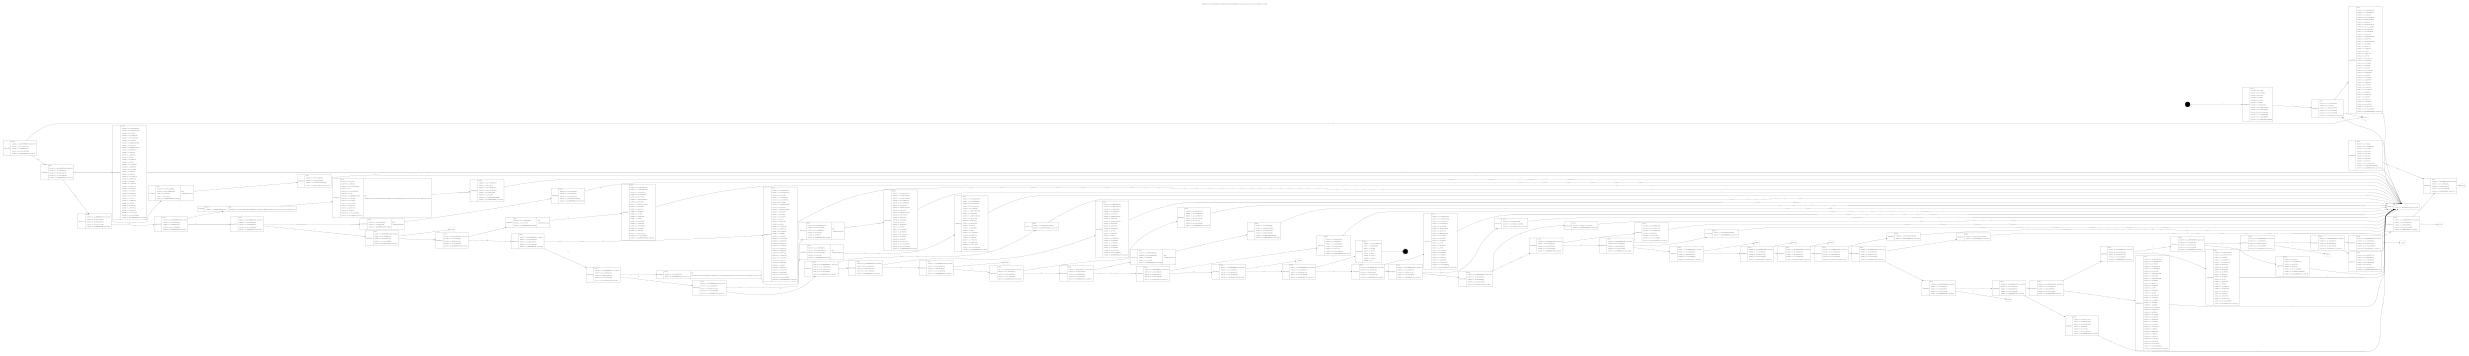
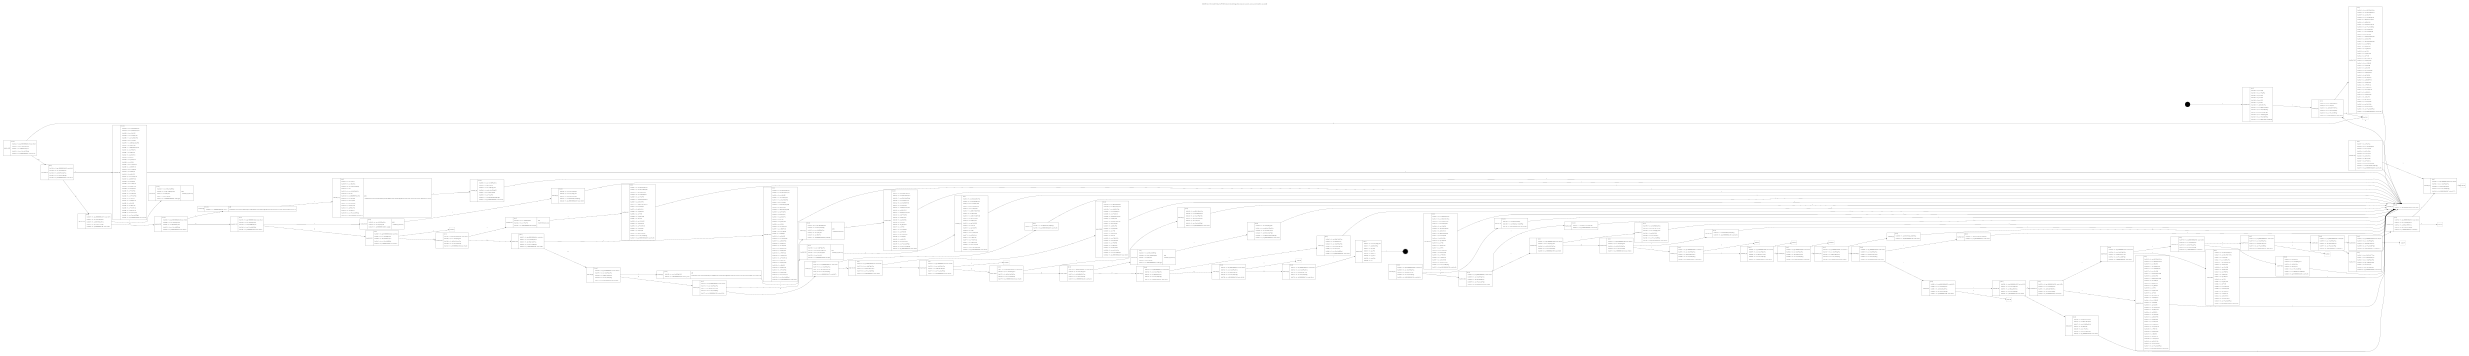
node "0x401a7f [23]": removed
node "0x4017fa [25]": removed
